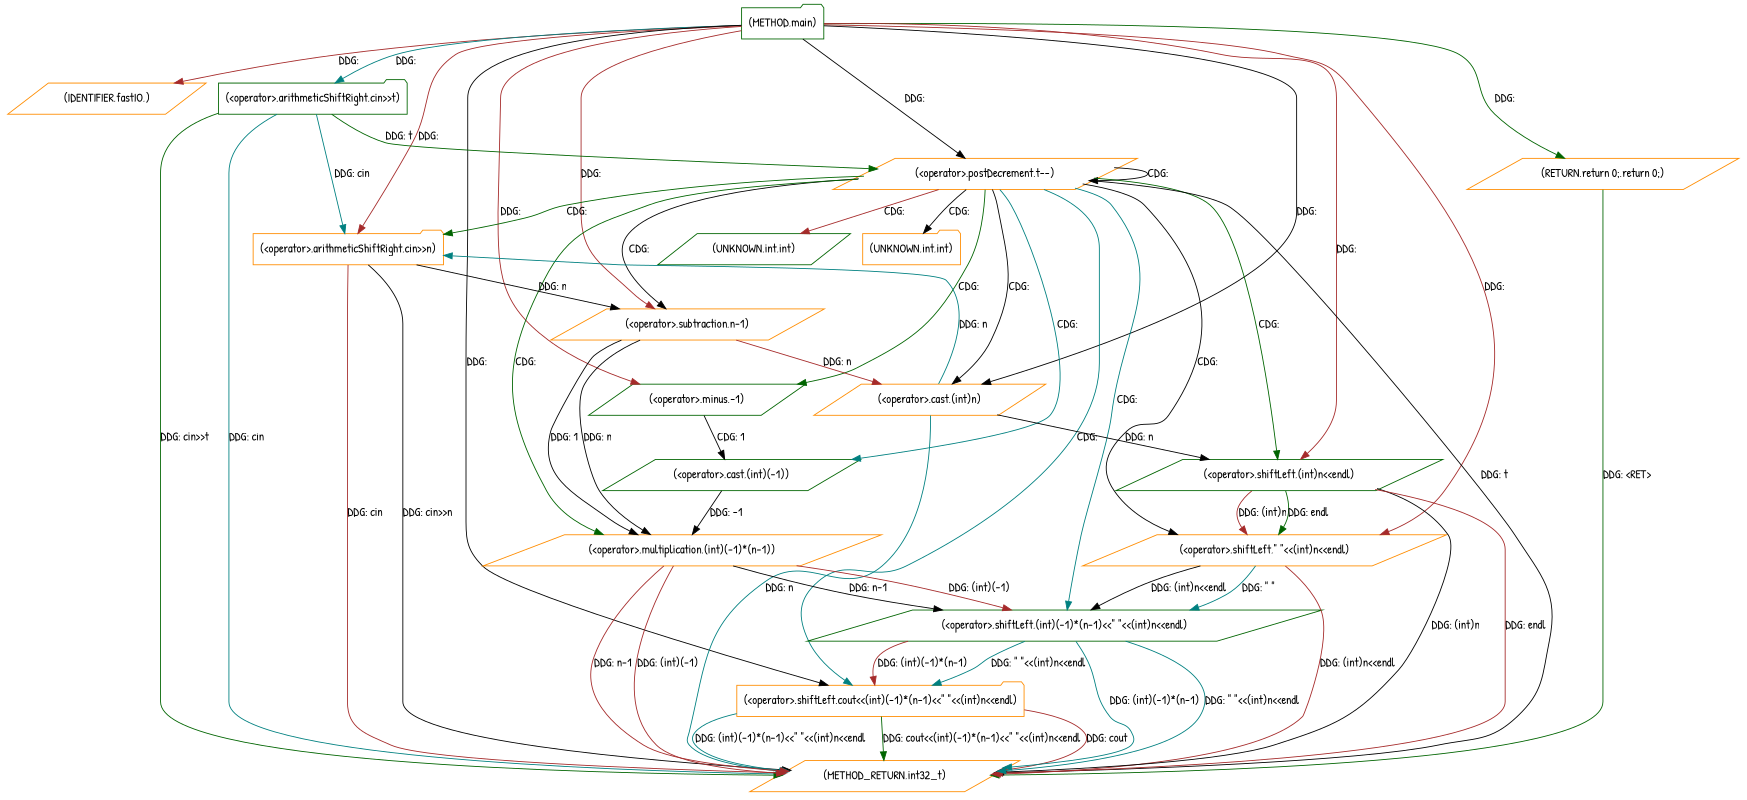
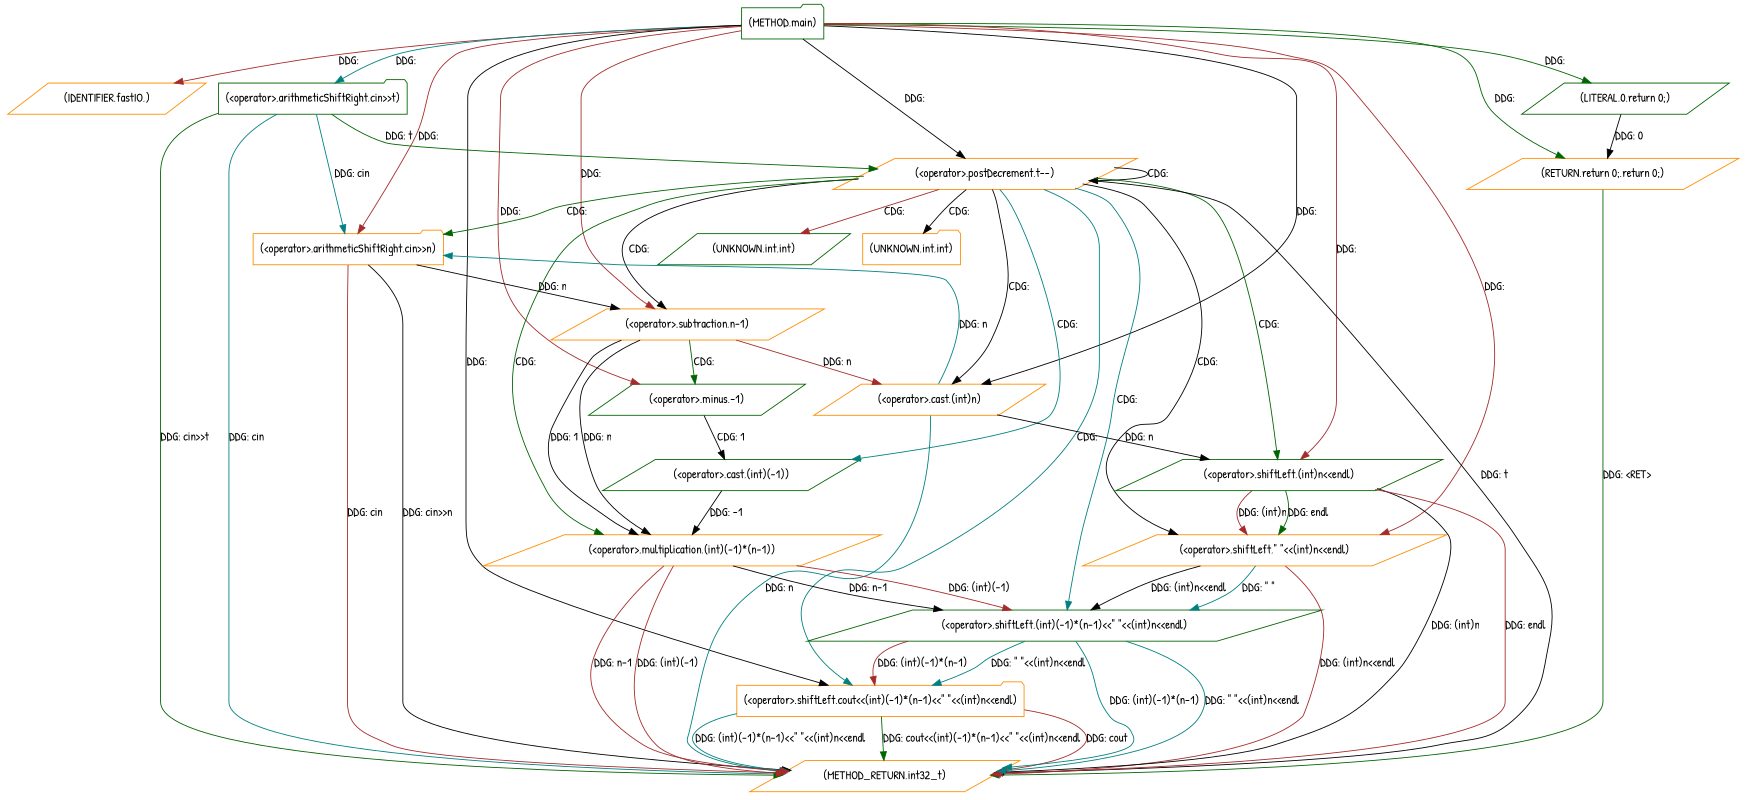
node "(LITERAL,0,return 0;)": added
edge "(<operator>.postDecrement,t--)" -> "(<operator>.minus,-1)": now "(<operator>.subtraction,n-1)" -> "(<operator>.minus,-1)"
